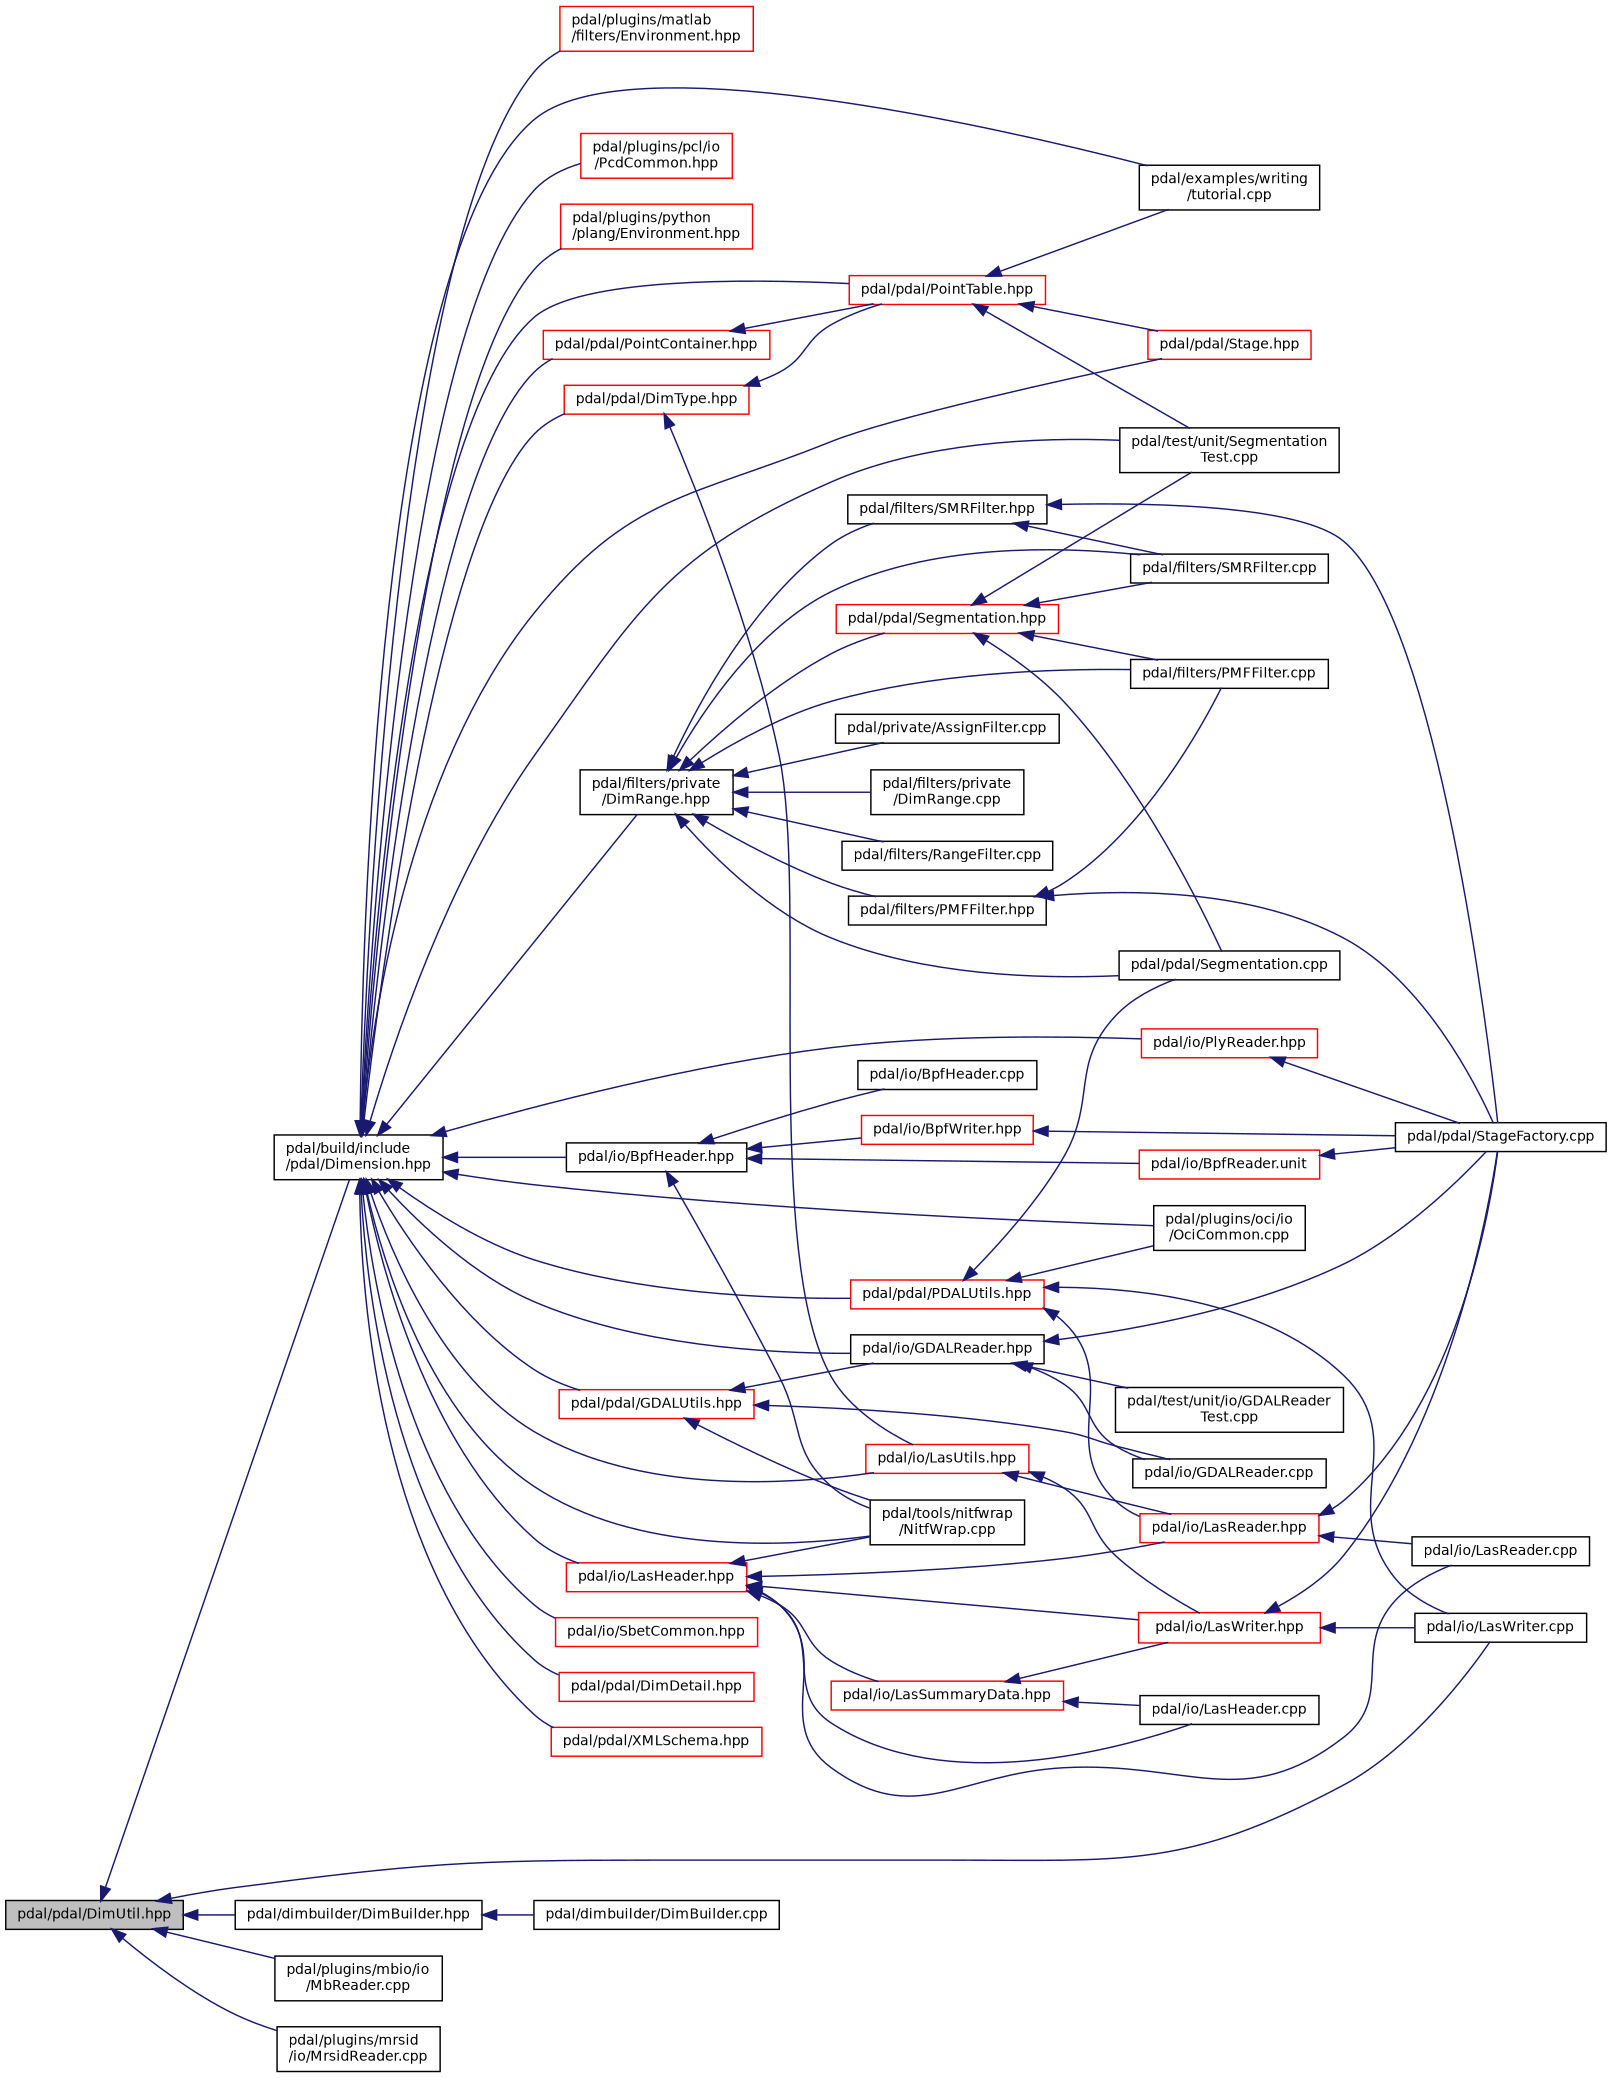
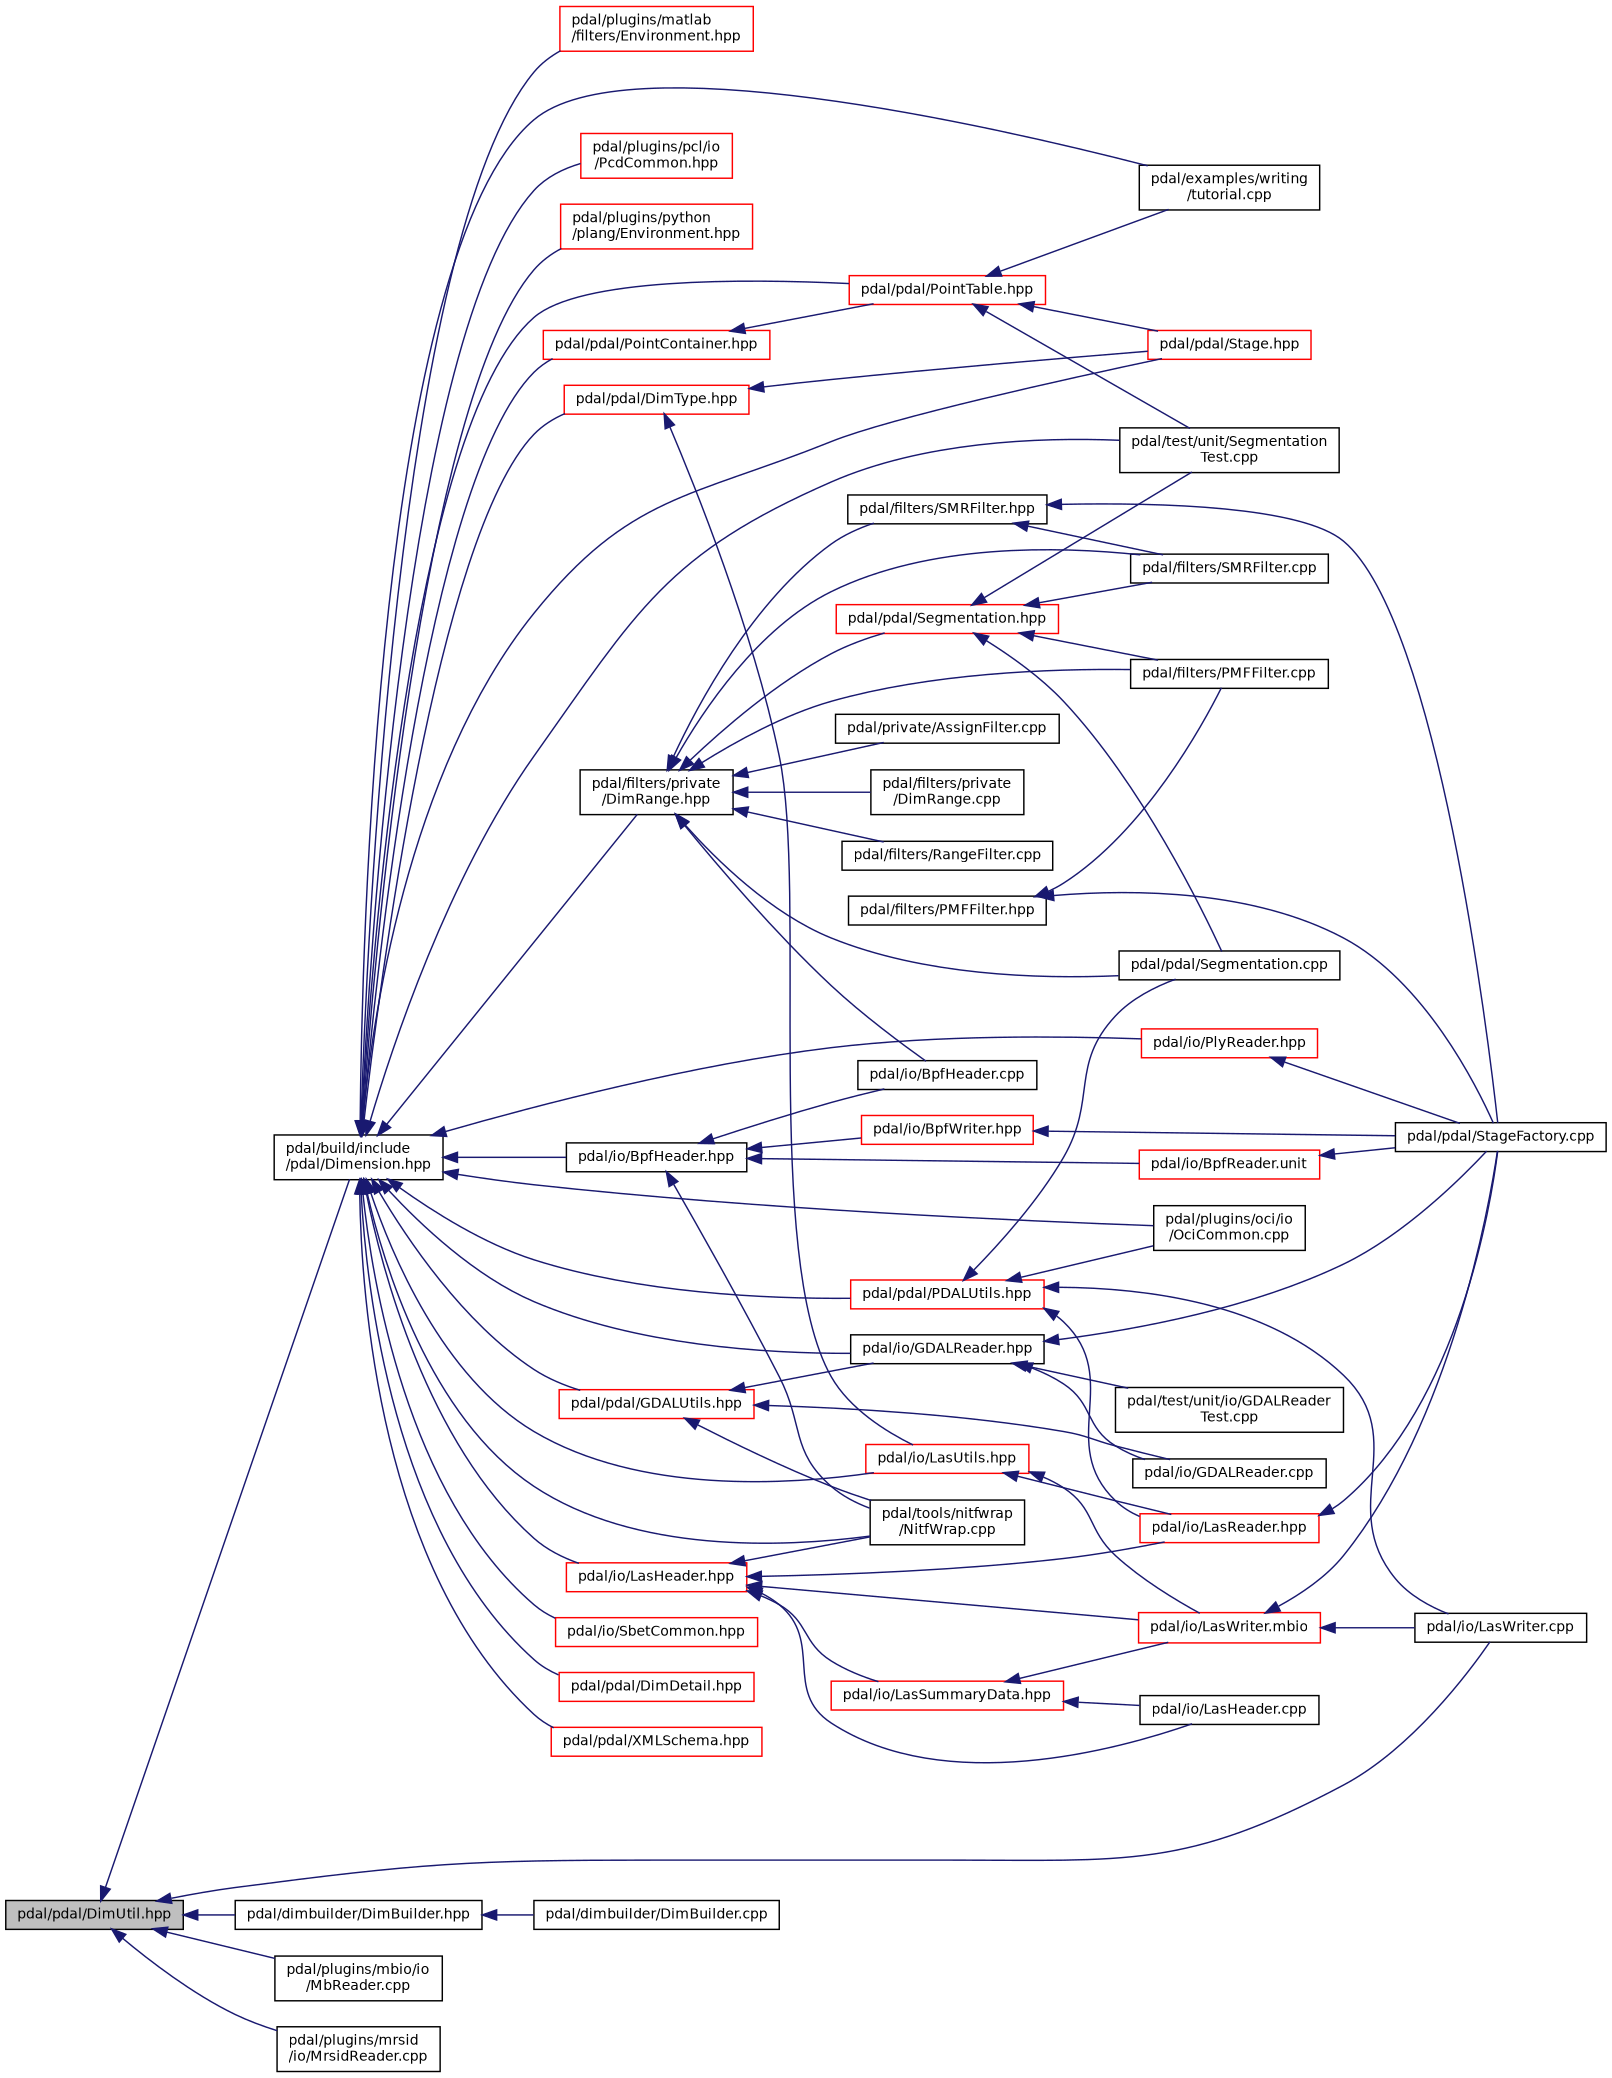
edge "pdal/pdal/PointTable.hpp" -> "pdal/pdal/DimType.hpp": now "pdal/pdal/Stage.hpp" -> "pdal/pdal/DimType.hpp"
edge "pdal/filters/PMFFilter.hpp" -> "pdal/filters/private /DimRange.hpp": now "pdal/io/BpfHeader.cpp" -> "pdal/filters/private /DimRange.hpp"
node "pdal/io/LasReader.cpp": removed
node "pdal/io/LasWriter.hpp": label "pdal/io/LasWriter.hpp" -> "pdal/io/LasWriter.mbio"
